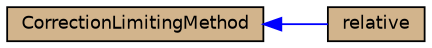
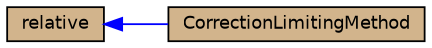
edge "relative" -> "CorrectionLimitingMethod": reversed
